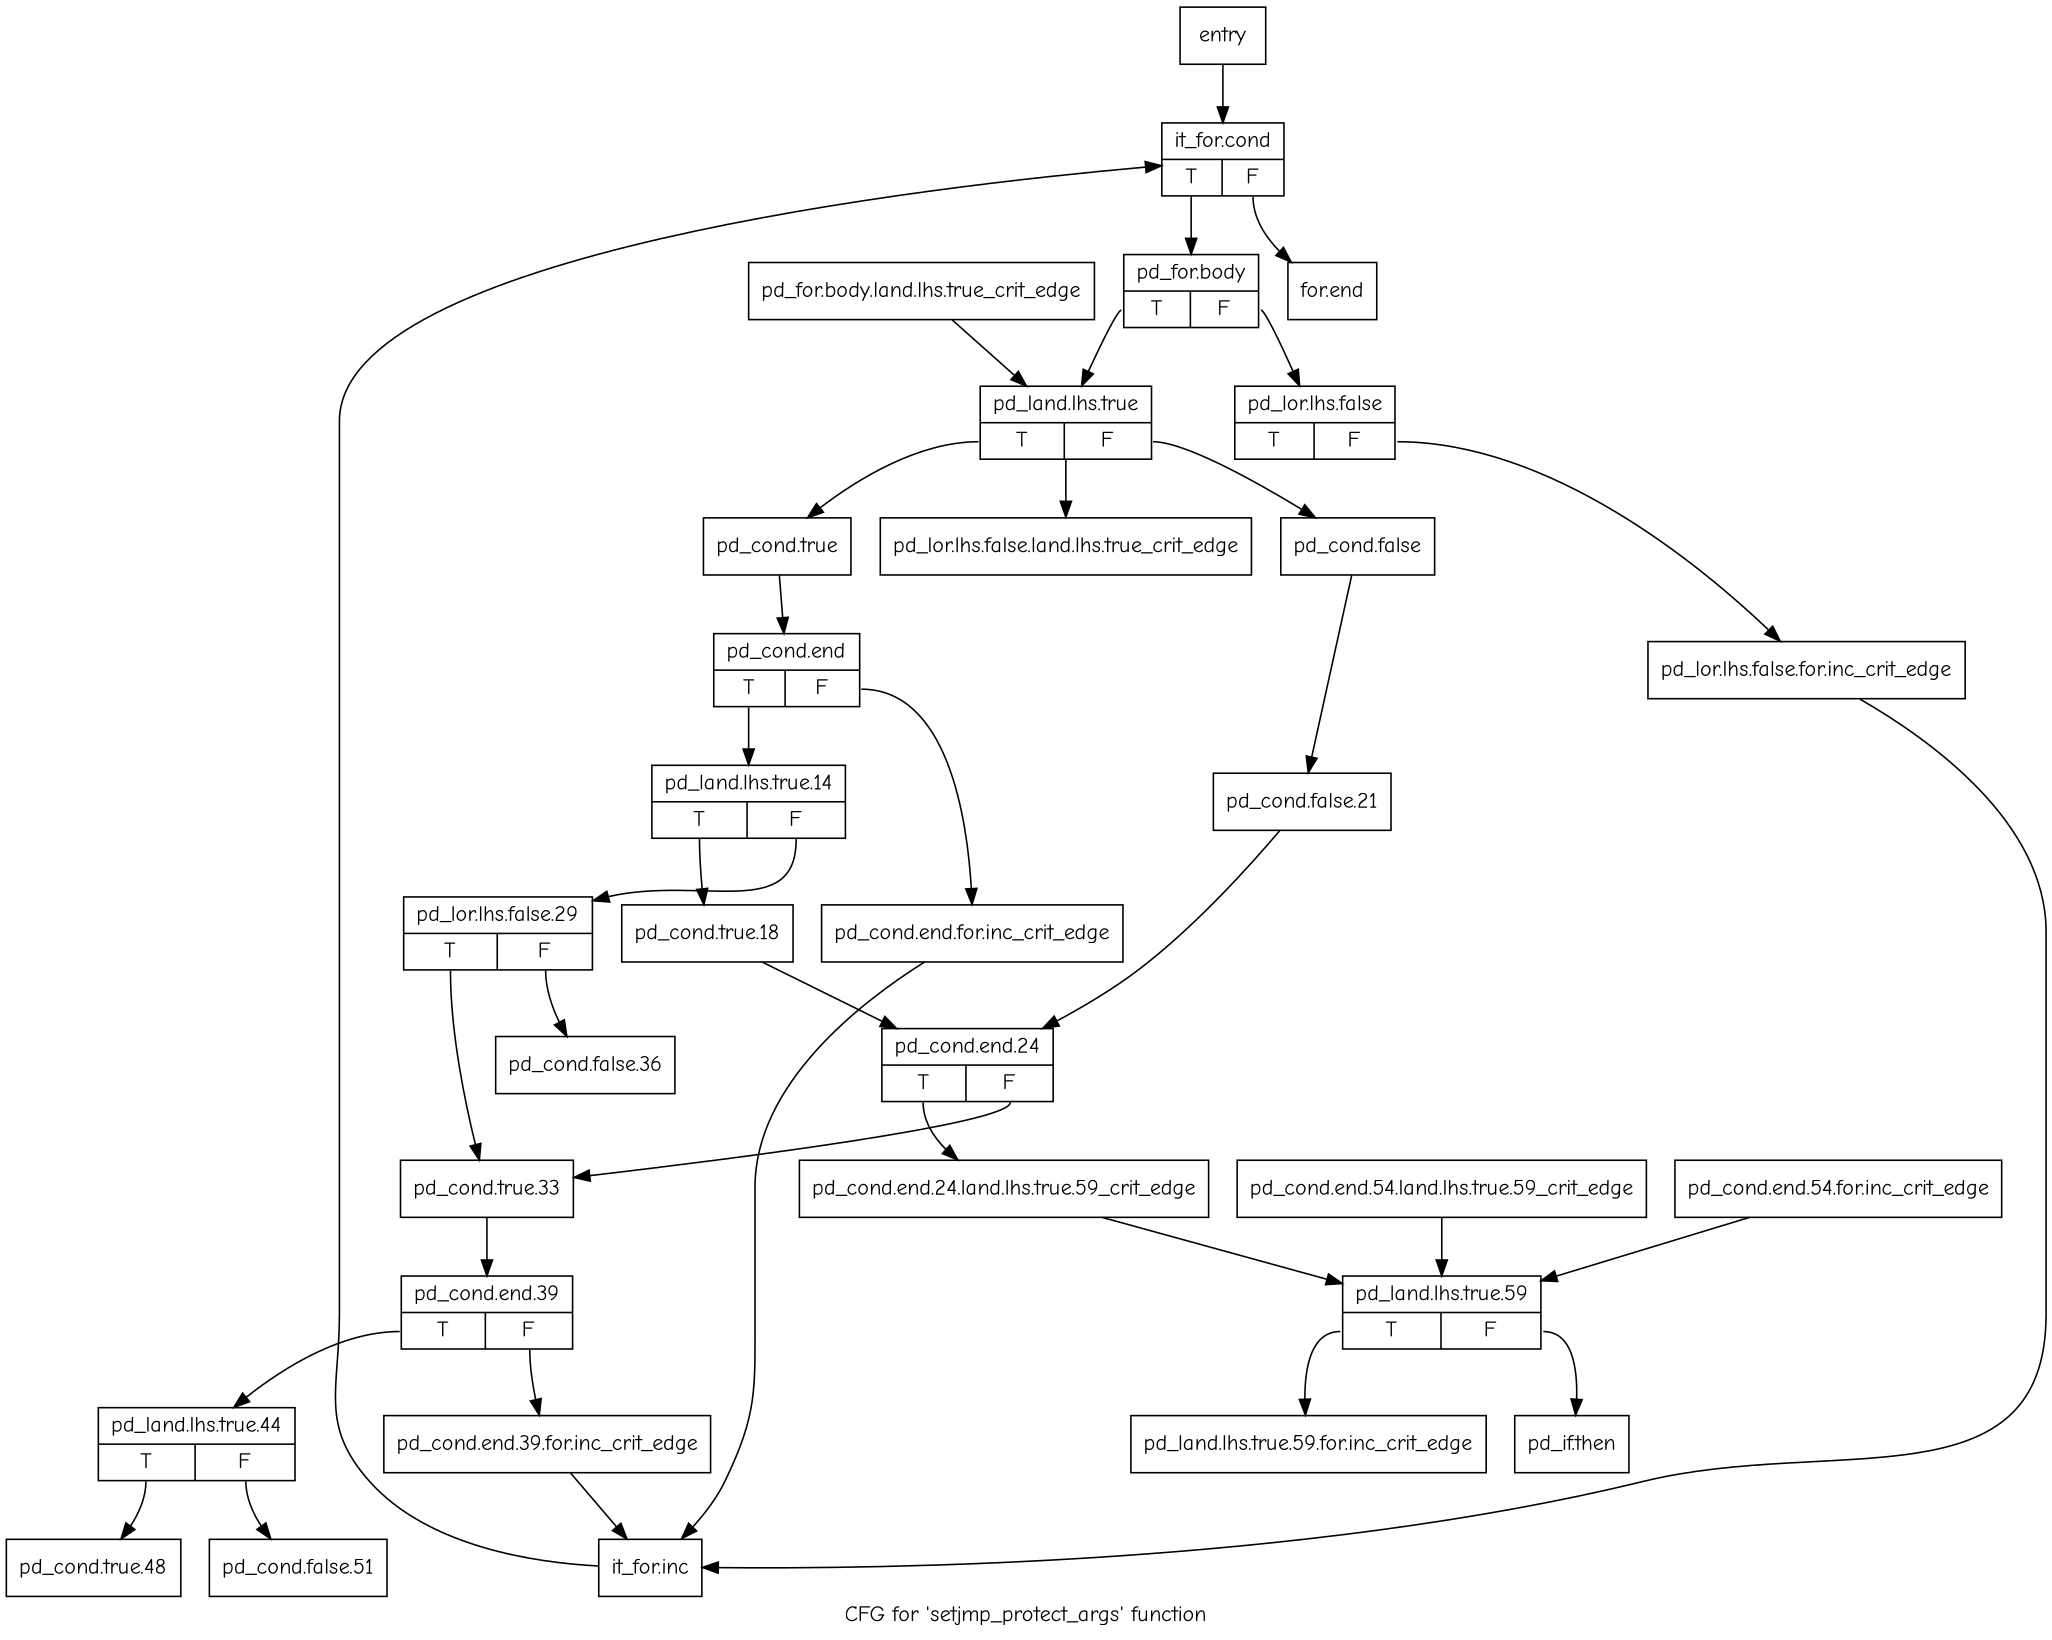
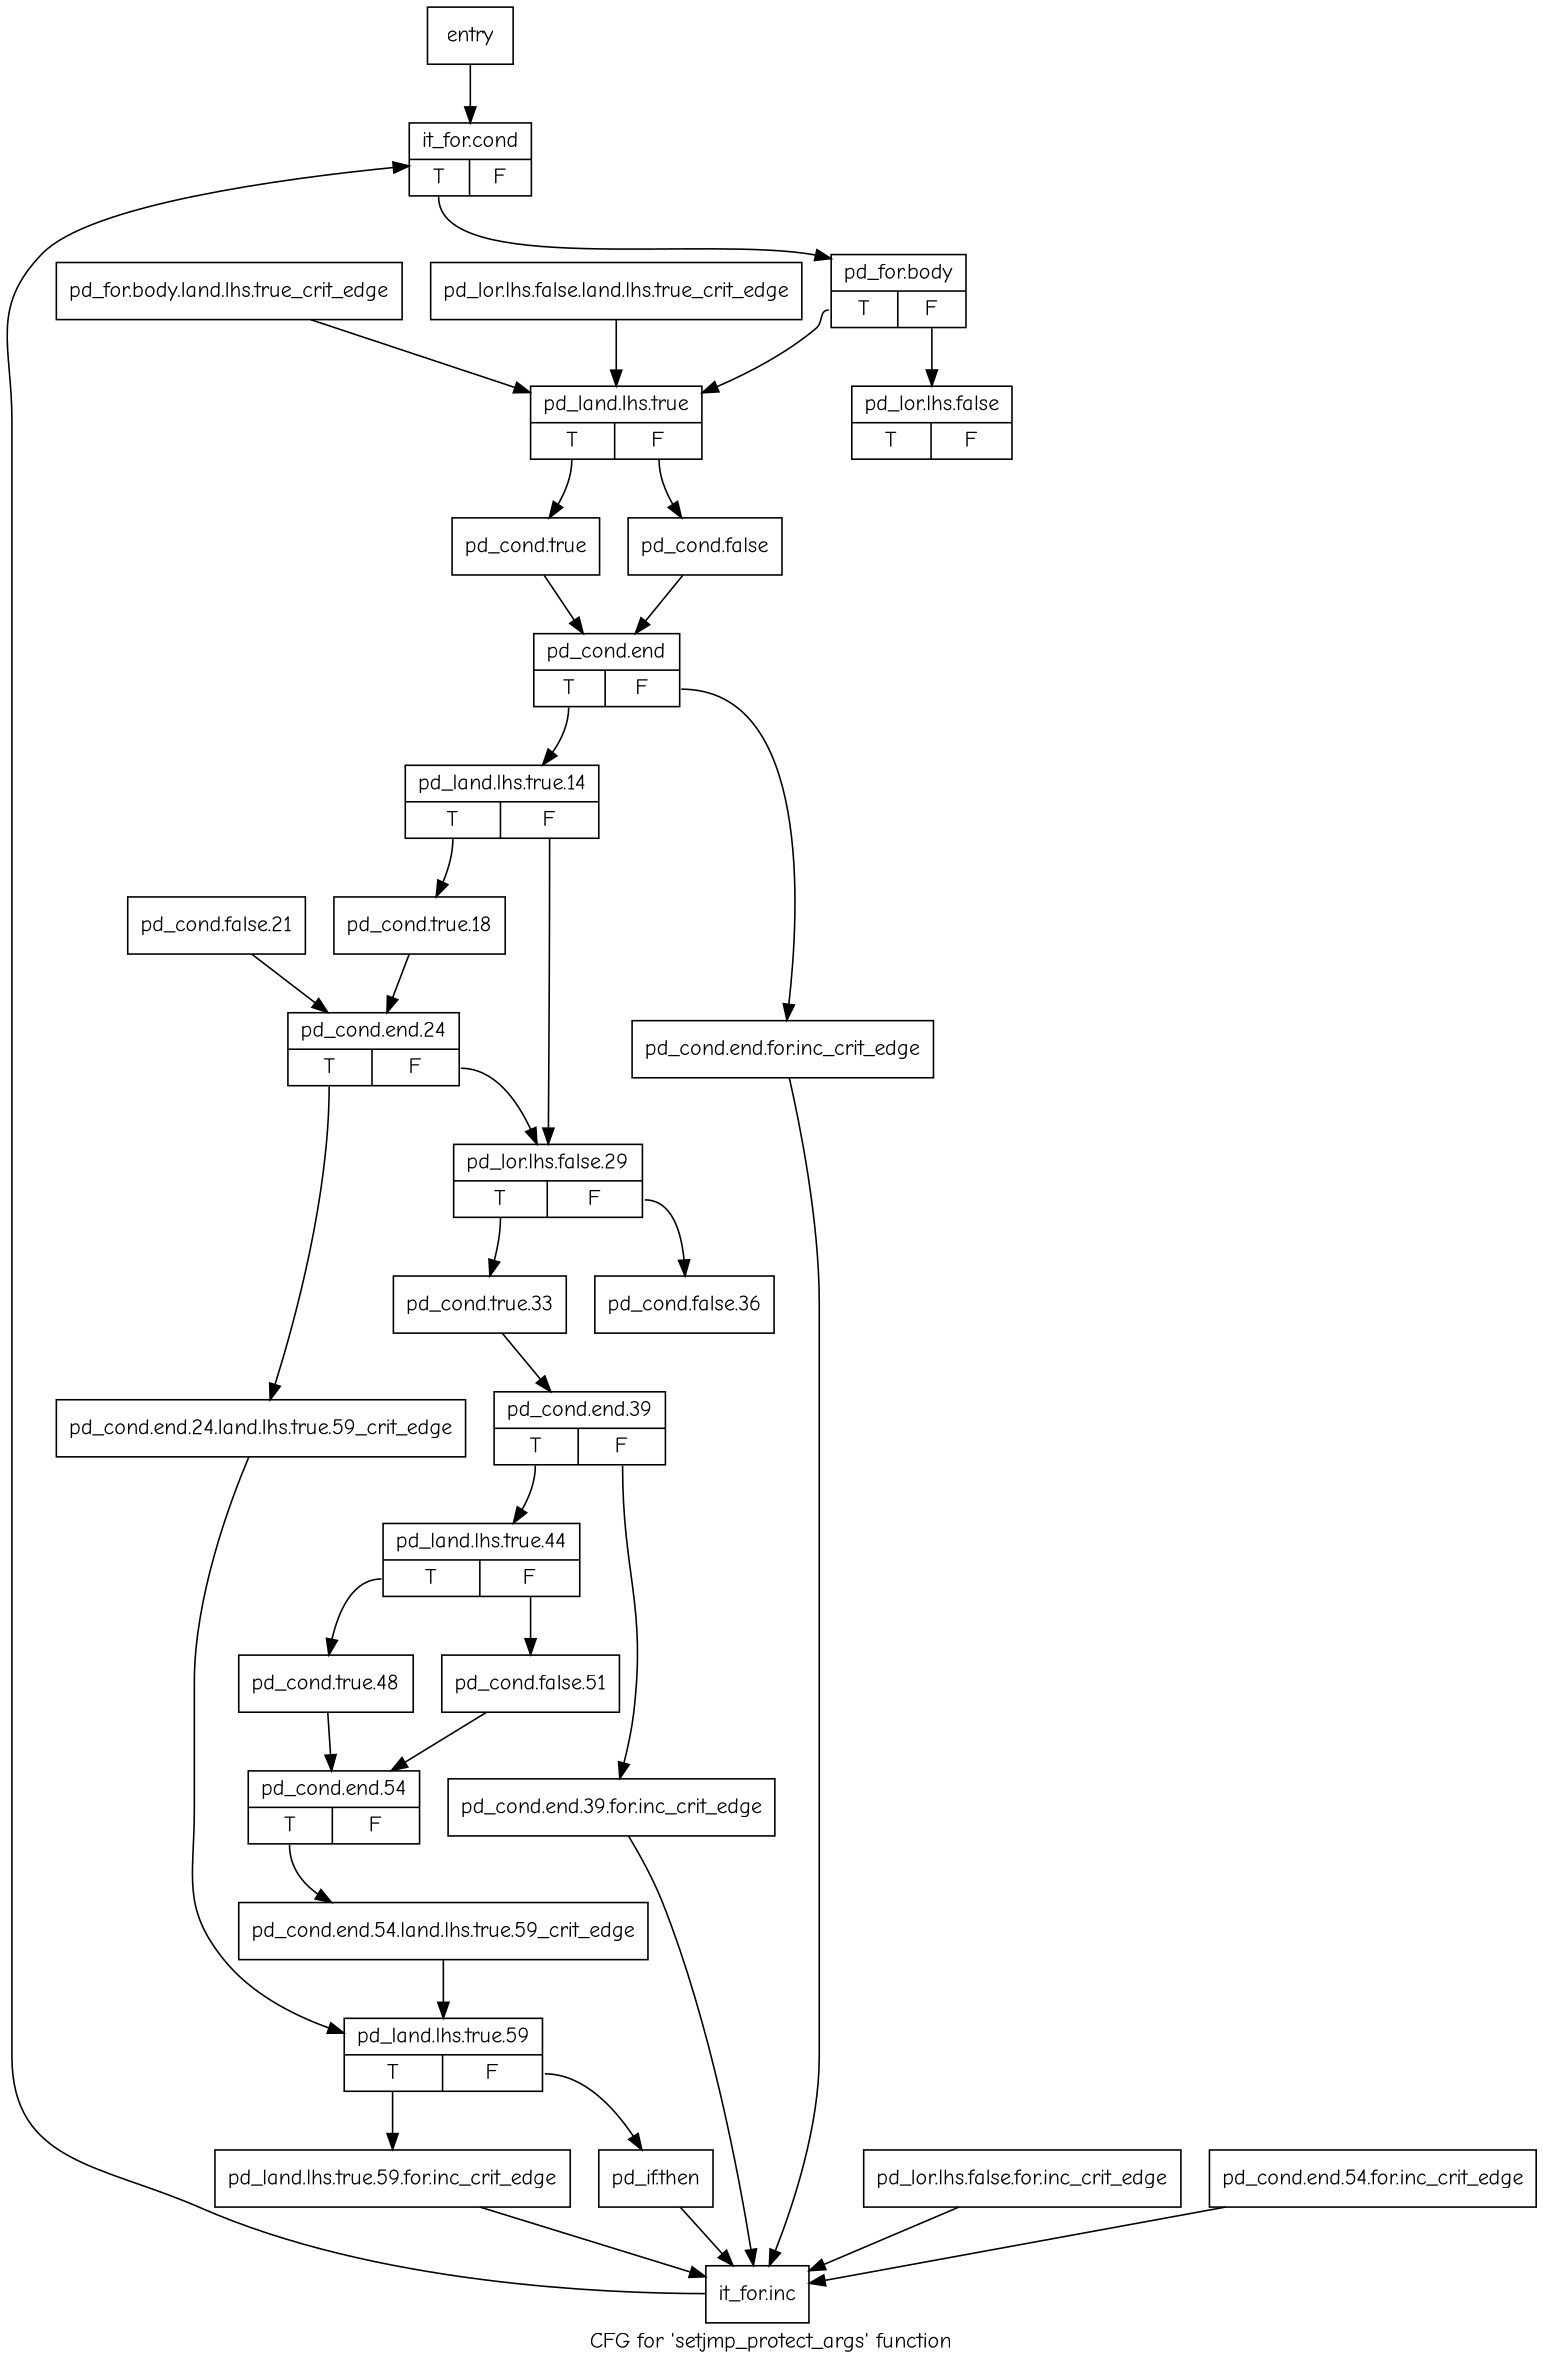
node "for.end": removed
edge "pd_land.lhs.true" -> "pd_lor.lhs.false.land.lhs.true_crit_edge": reversed
edge "pd_lor.lhs.false" -> "pd_lor.lhs.false.for.inc_crit_edge": removed
edge "pd_cond.false" -> "pd_cond.false.21": now "pd_cond.false" -> "pd_cond.end"
edge "pd_cond.end.24" -> "pd_cond.true.33": now "pd_cond.end.24" -> "pd_lor.lhs.false.29"
edge "pd_cond.end.54.for.inc_crit_edge" -> "pd_land.lhs.true.59": now "pd_cond.end.54.for.inc_crit_edge" -> "it_for.inc"
node "pd_cond.end.54": added
edge "pd_if.then" -> "it_for.inc": added
edge "pd_land.lhs.true.59.for.inc_crit_edge" -> "it_for.inc": added
